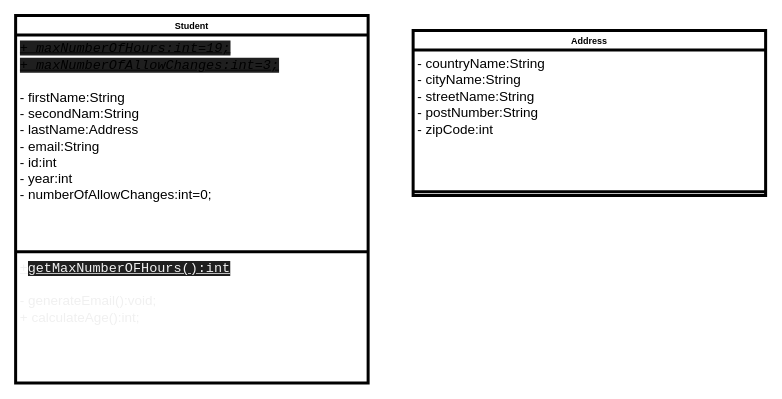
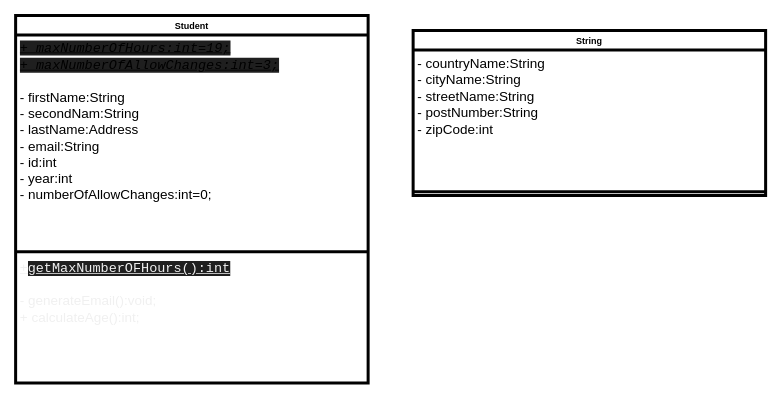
node "Address": label "Address" -> "String"
